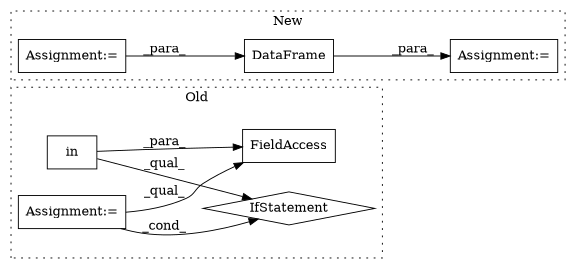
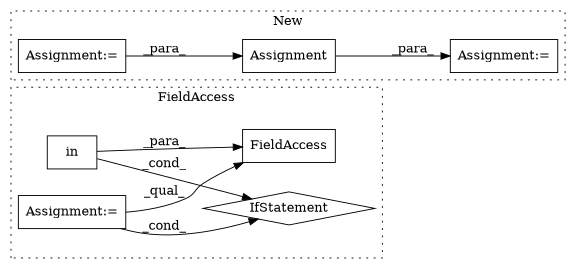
node "DataFrame": label "DataFrame" -> "Assignment"
cluster "Old": label "Old" -> "FieldAccess"
edge "in" -> "IfStatement": label "_qual_" -> "_cond_"
